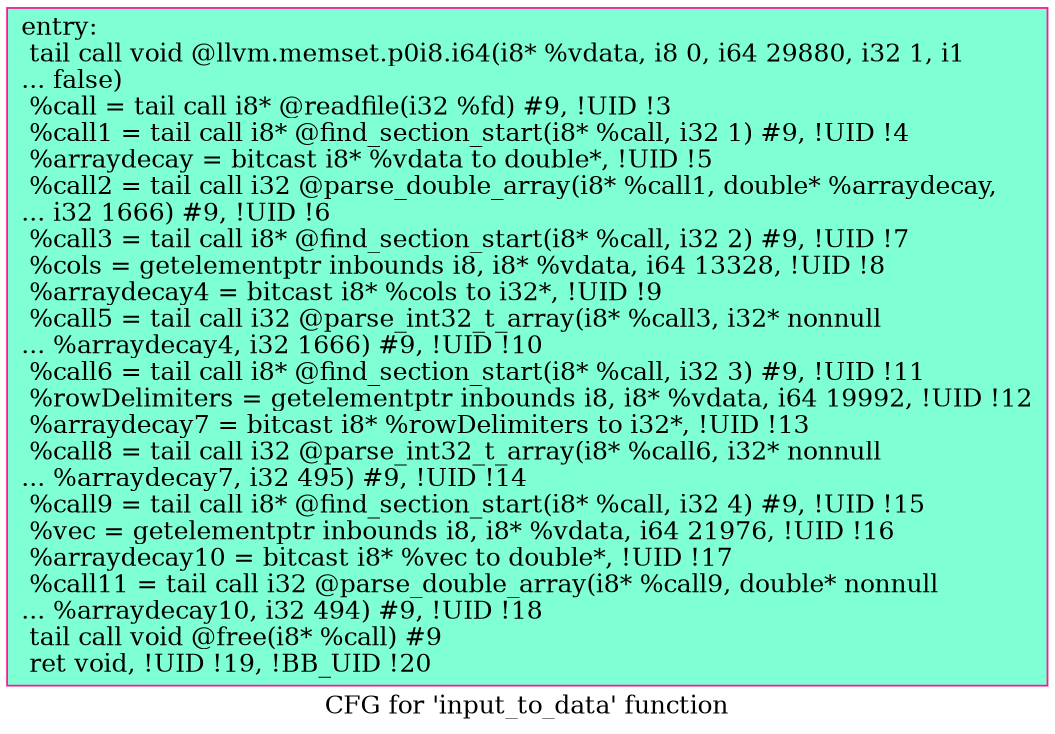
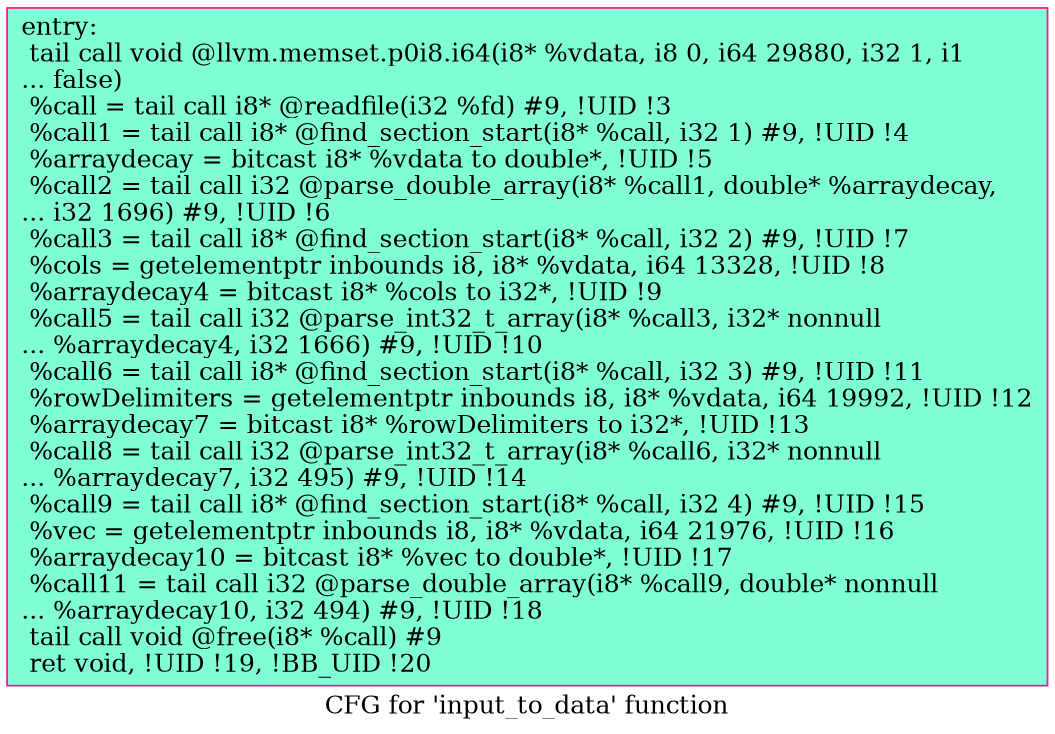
node "entry:": text "... i32 1666) #9, !UID !6" -> "... i32 1696) #9, !UID !6"
